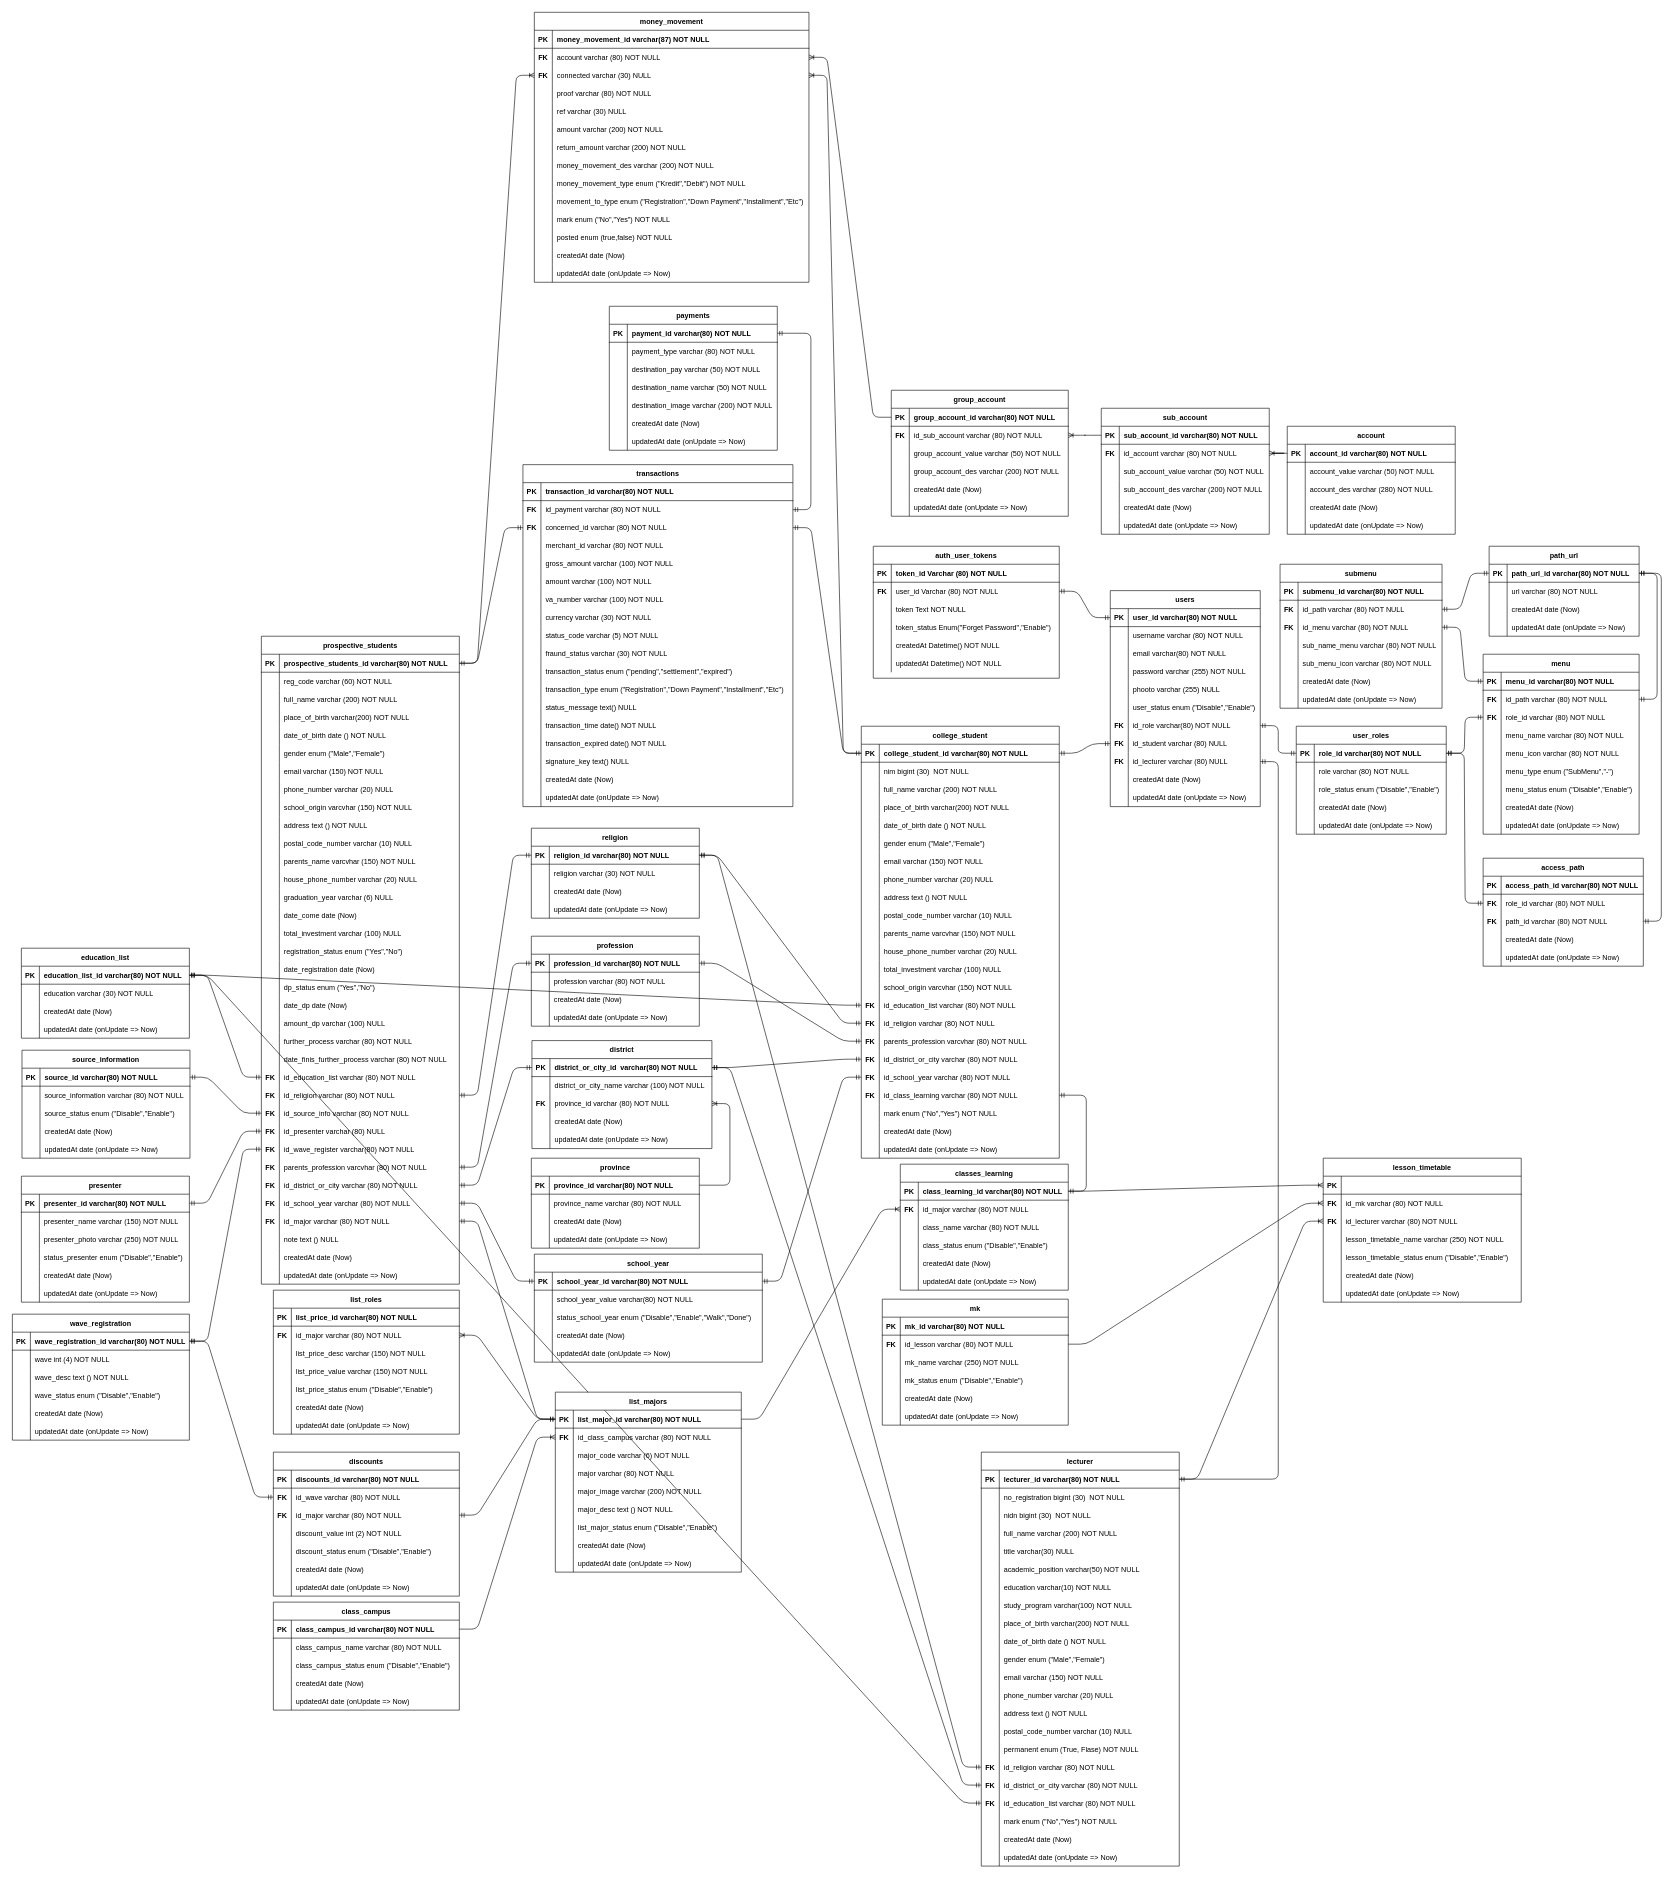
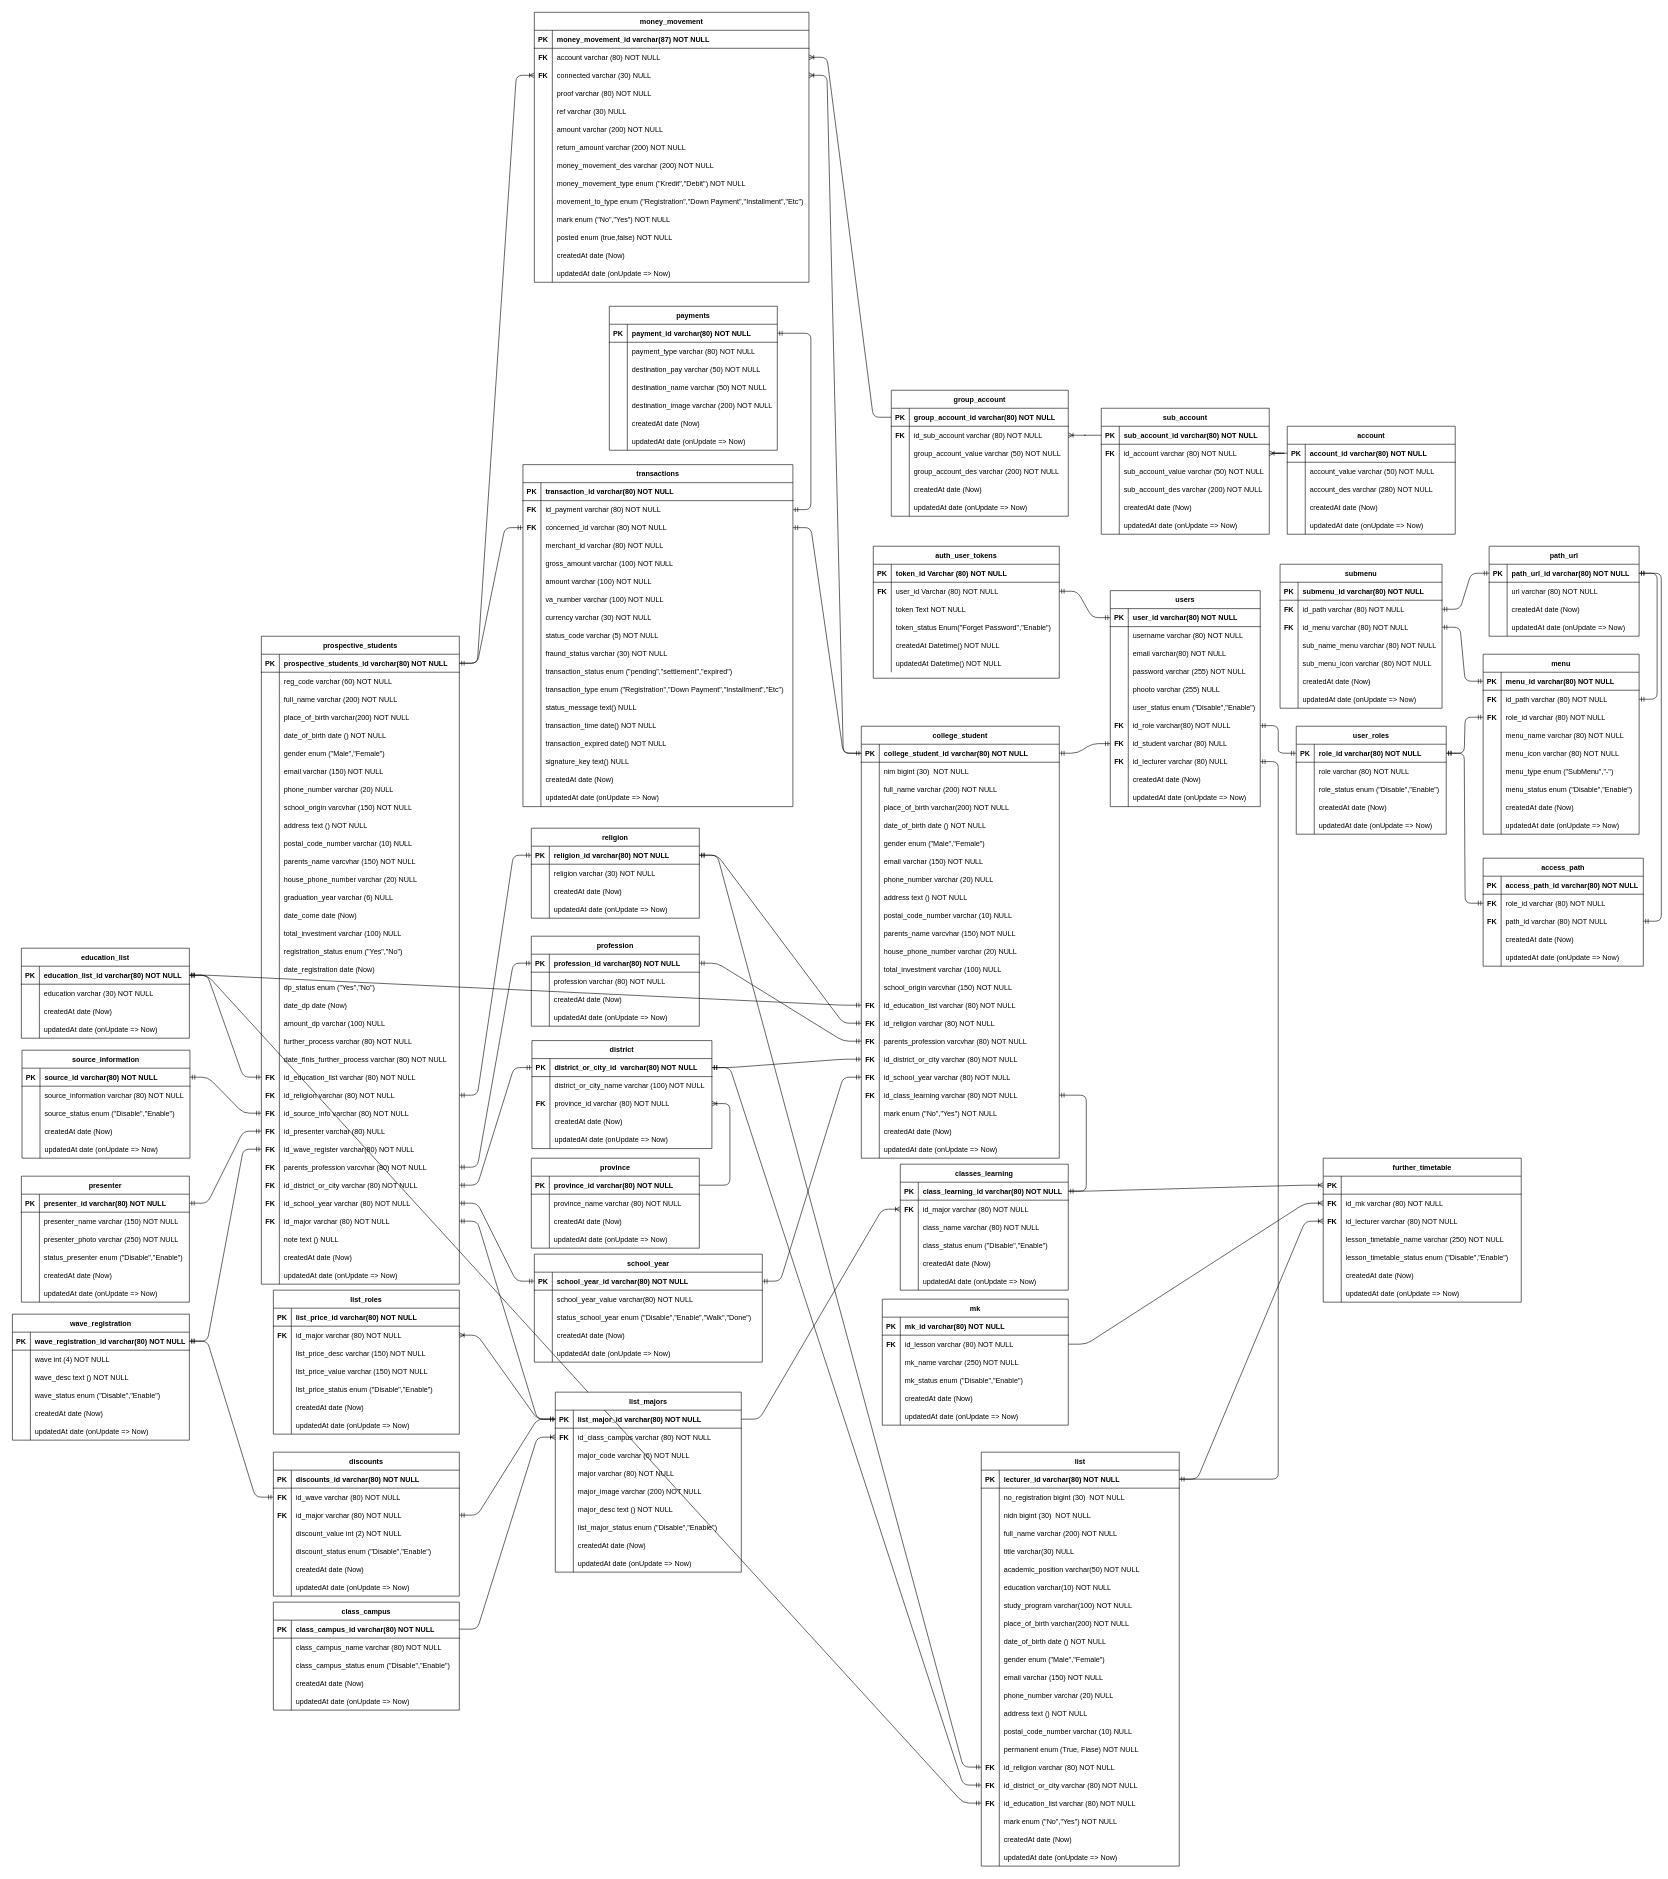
node "lesson_timetable": label "lesson_timetable" -> "further_timetable"
node "lecturer": label "lecturer" -> "list"
